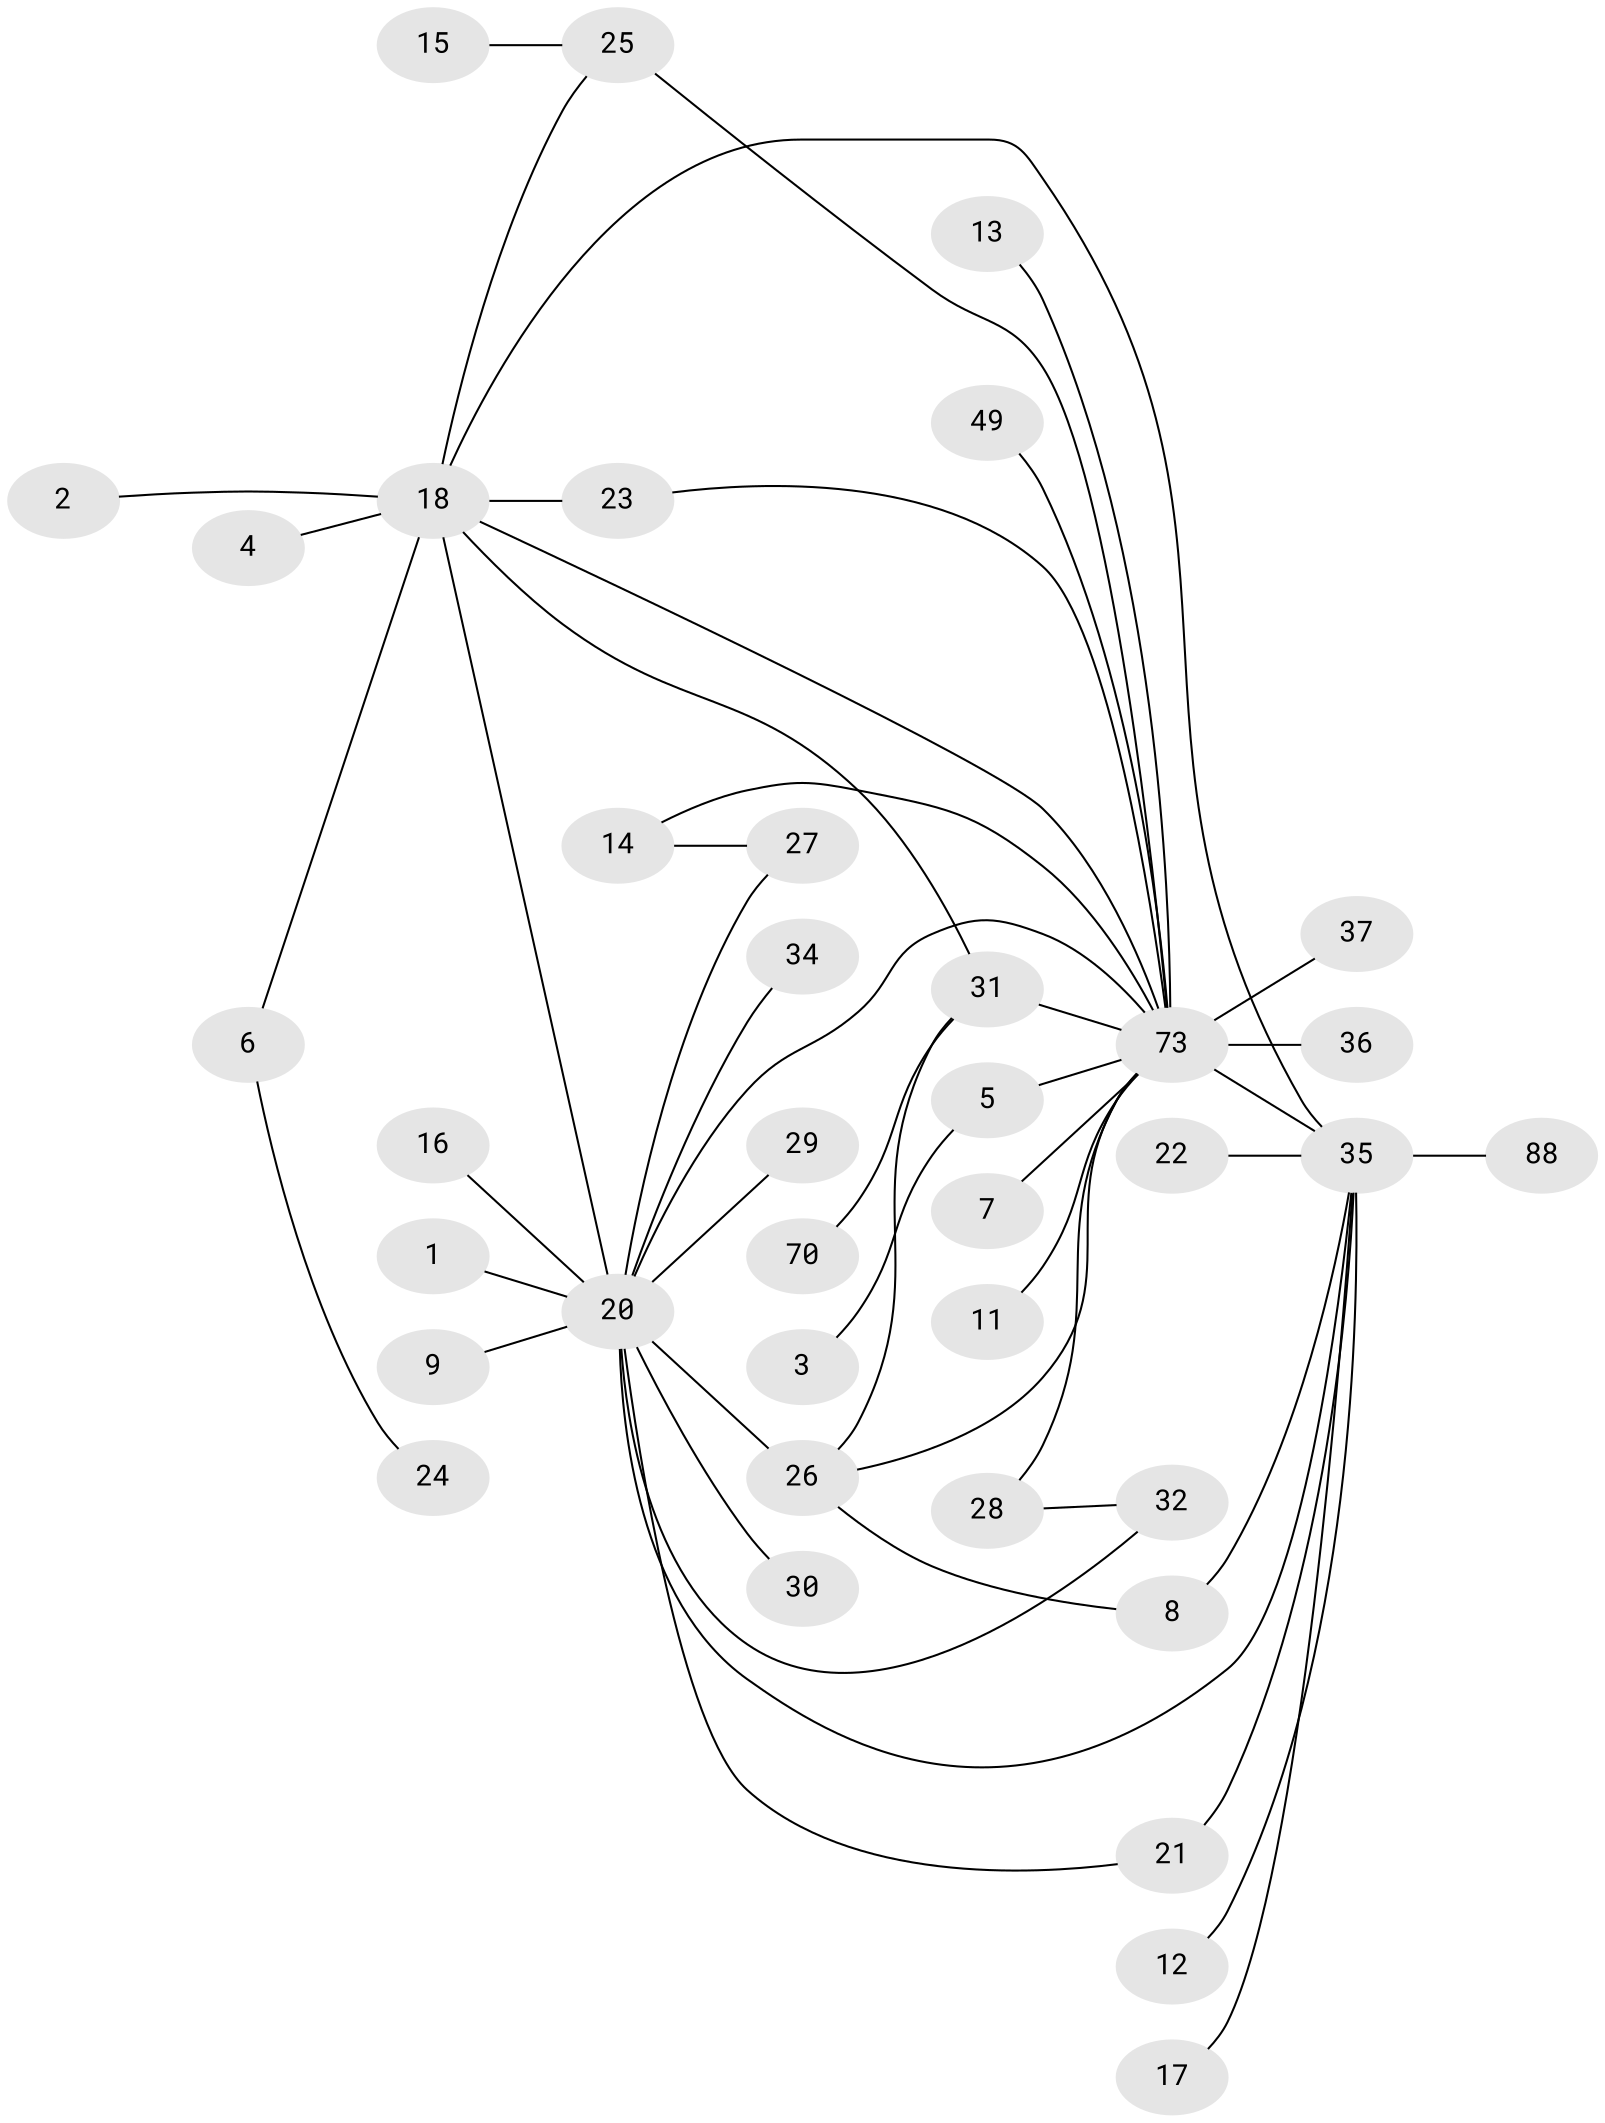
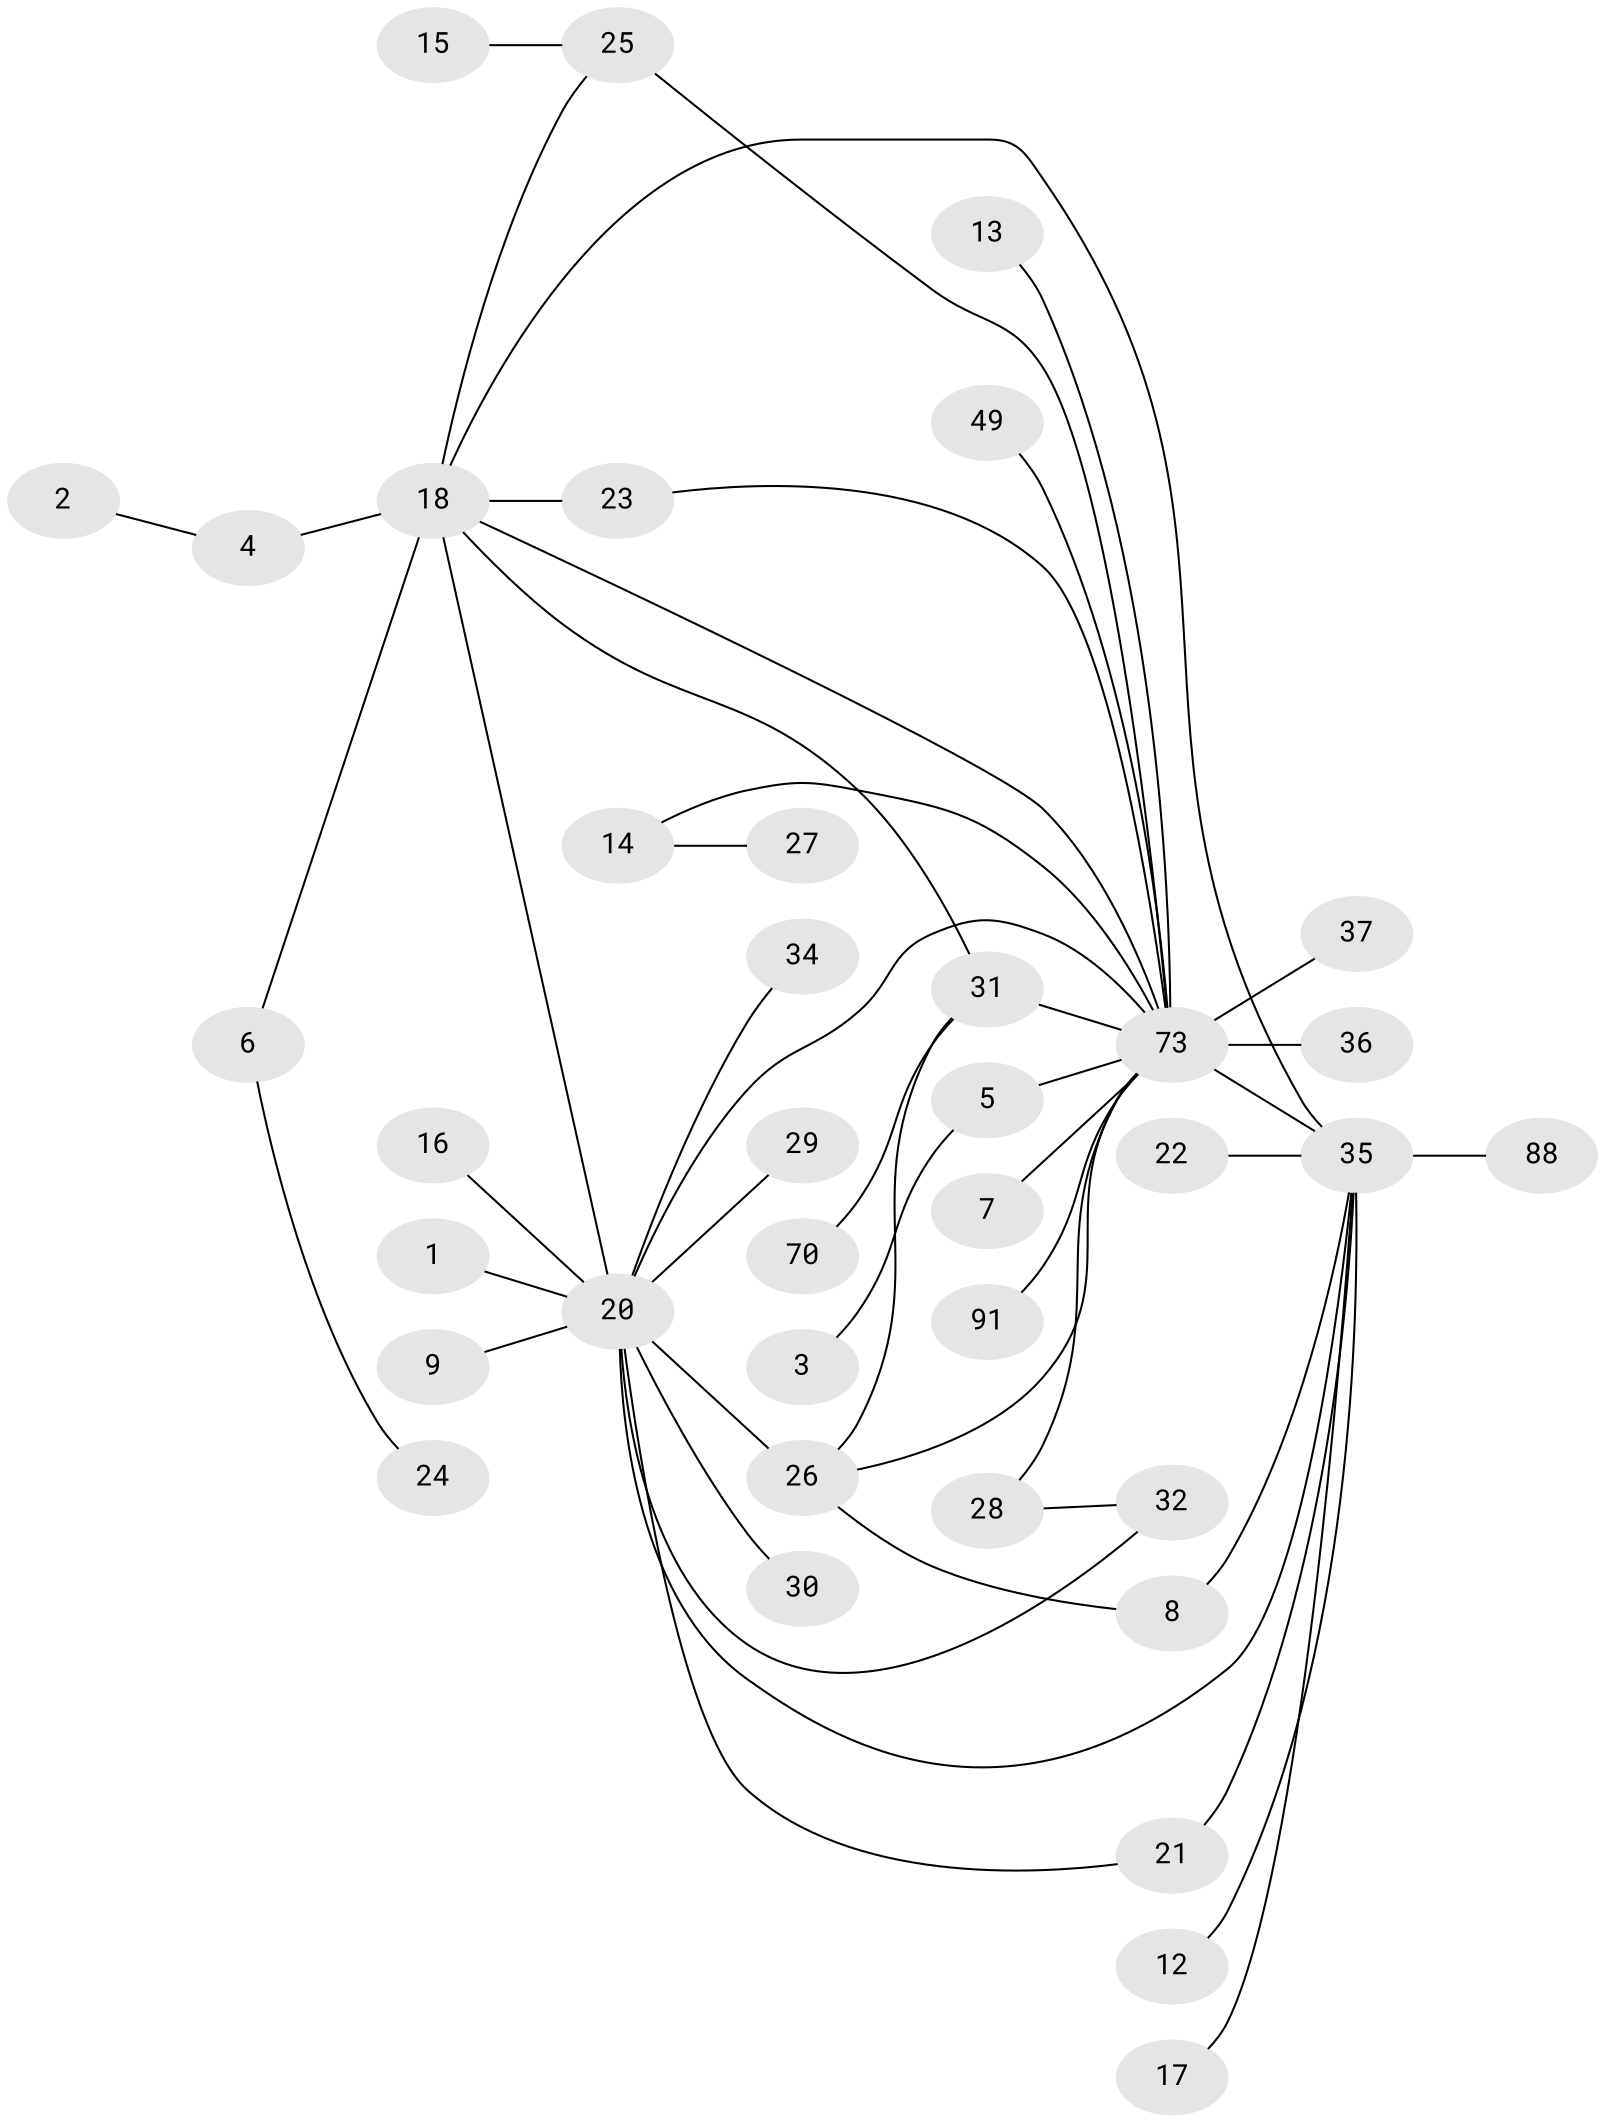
edge "2" -- "18": now "2" -- "4"
edge "27" -- "20": removed
node "11": label "11" -> "91"
